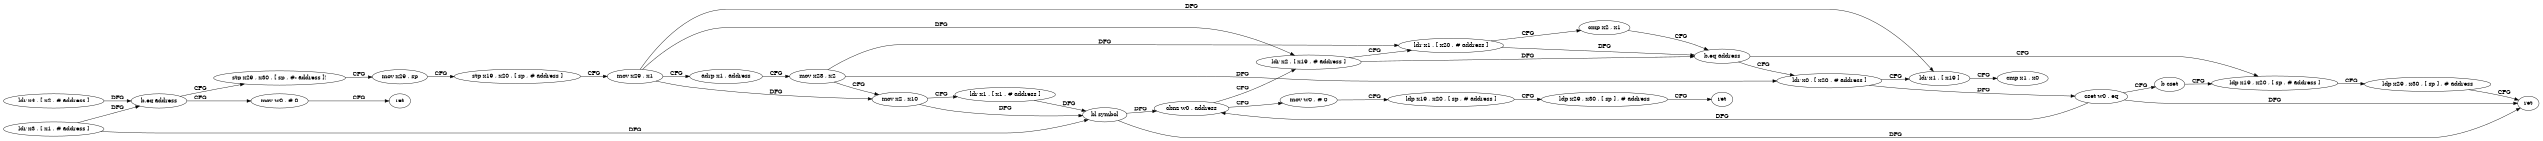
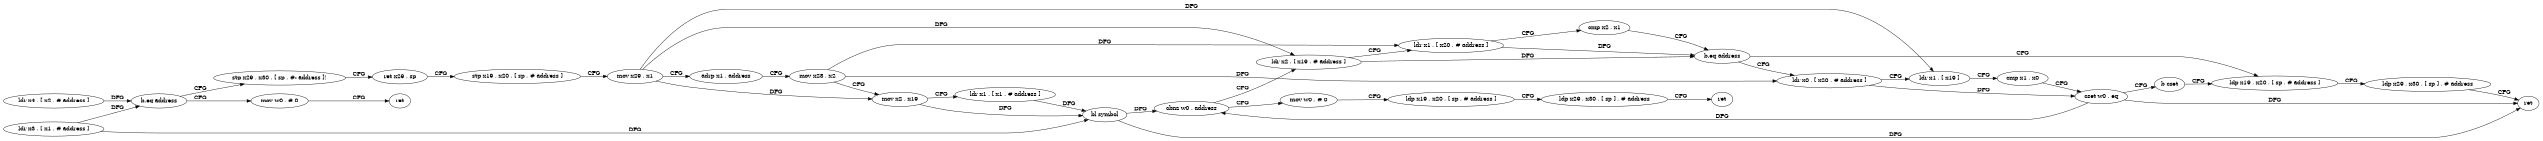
node "mov x29 , sp": label "mov x29 , sp" -> "ret x29 , sp"
edge "cmp x1 , x0" -> "cset w0 , eq": added, label "CFG"
node "mov x2 , x10": label "mov x2 , x10" -> "mov x2 , x19"
